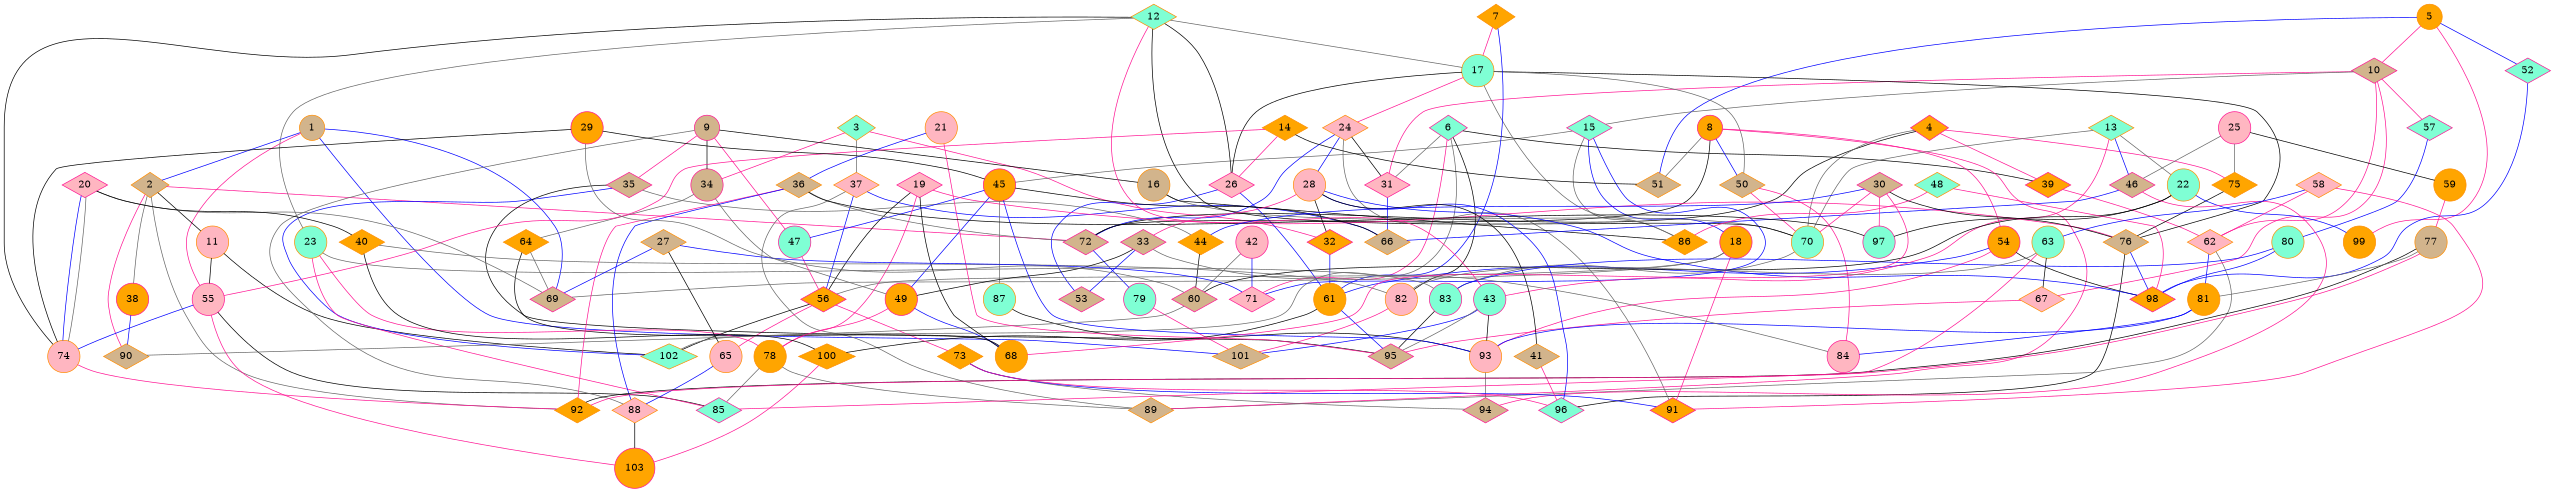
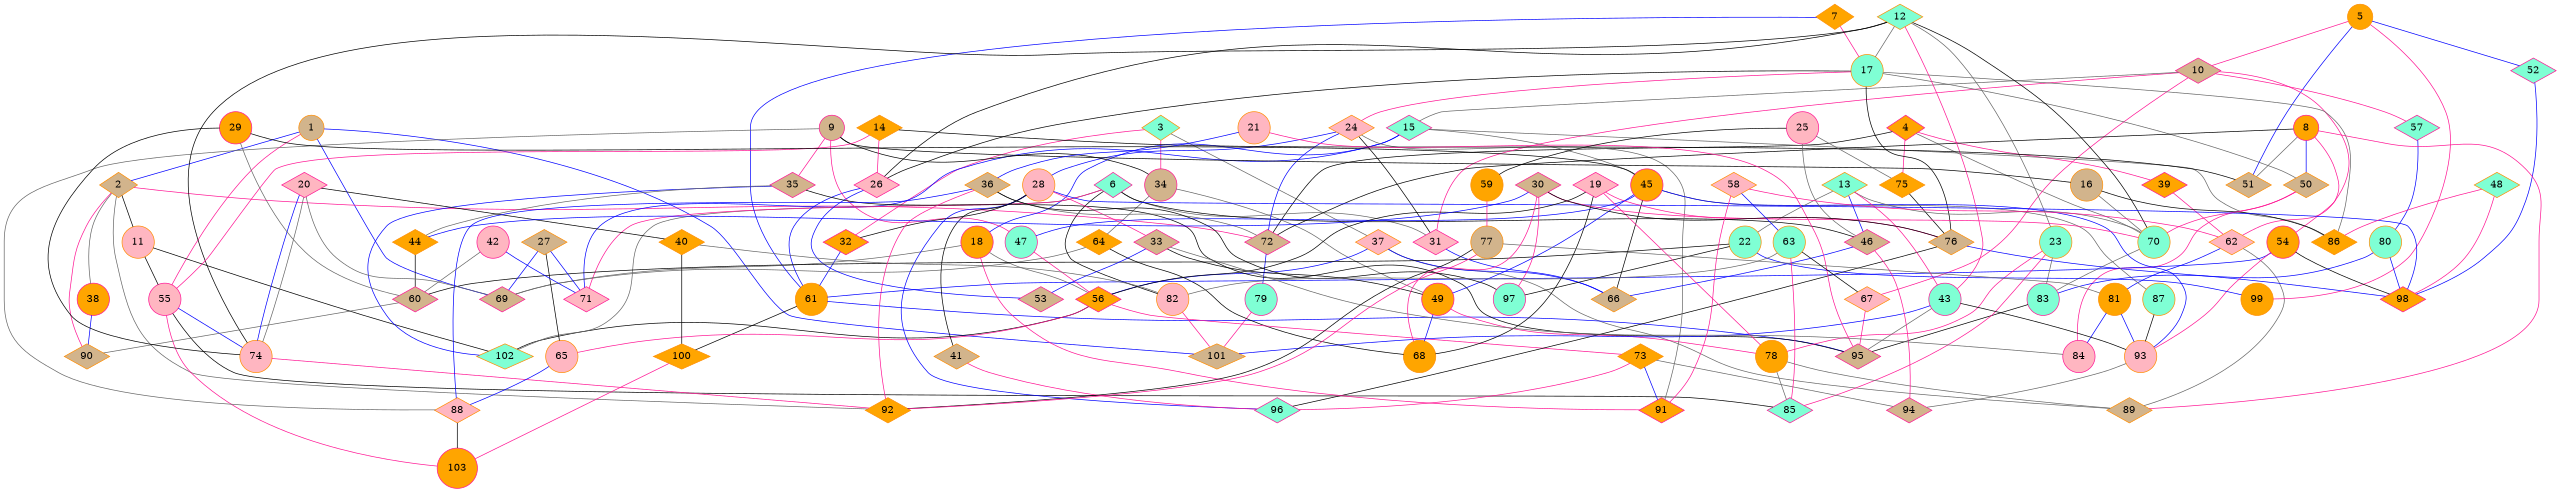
edge "6" -- "39": now "6" -- "46"
